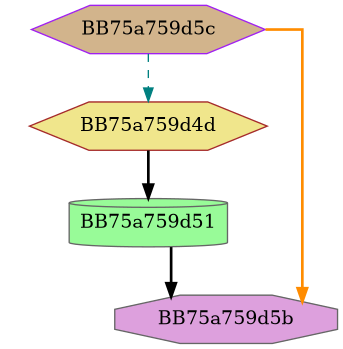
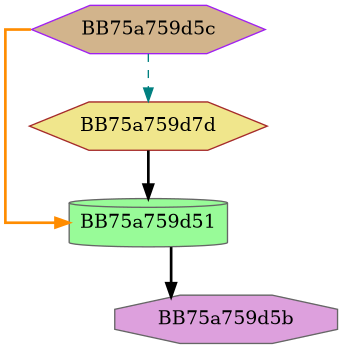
node "BB75a759d4d": label "BB75a759d4d" -> "BB75a759d7d"
edge "BB75a759d5c" -> "BB75a759d5b": now "BB75a759d5c" -> "BB75a759d51"
